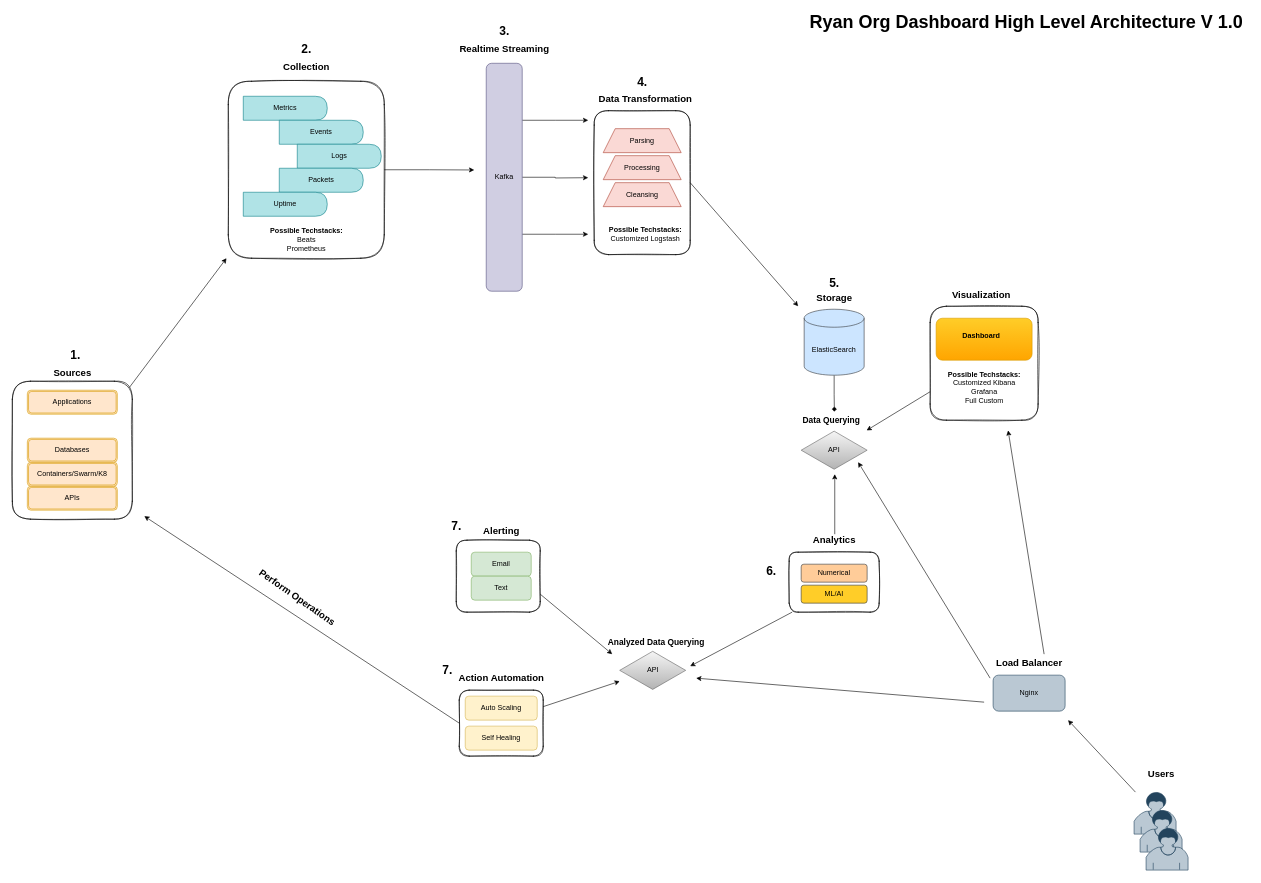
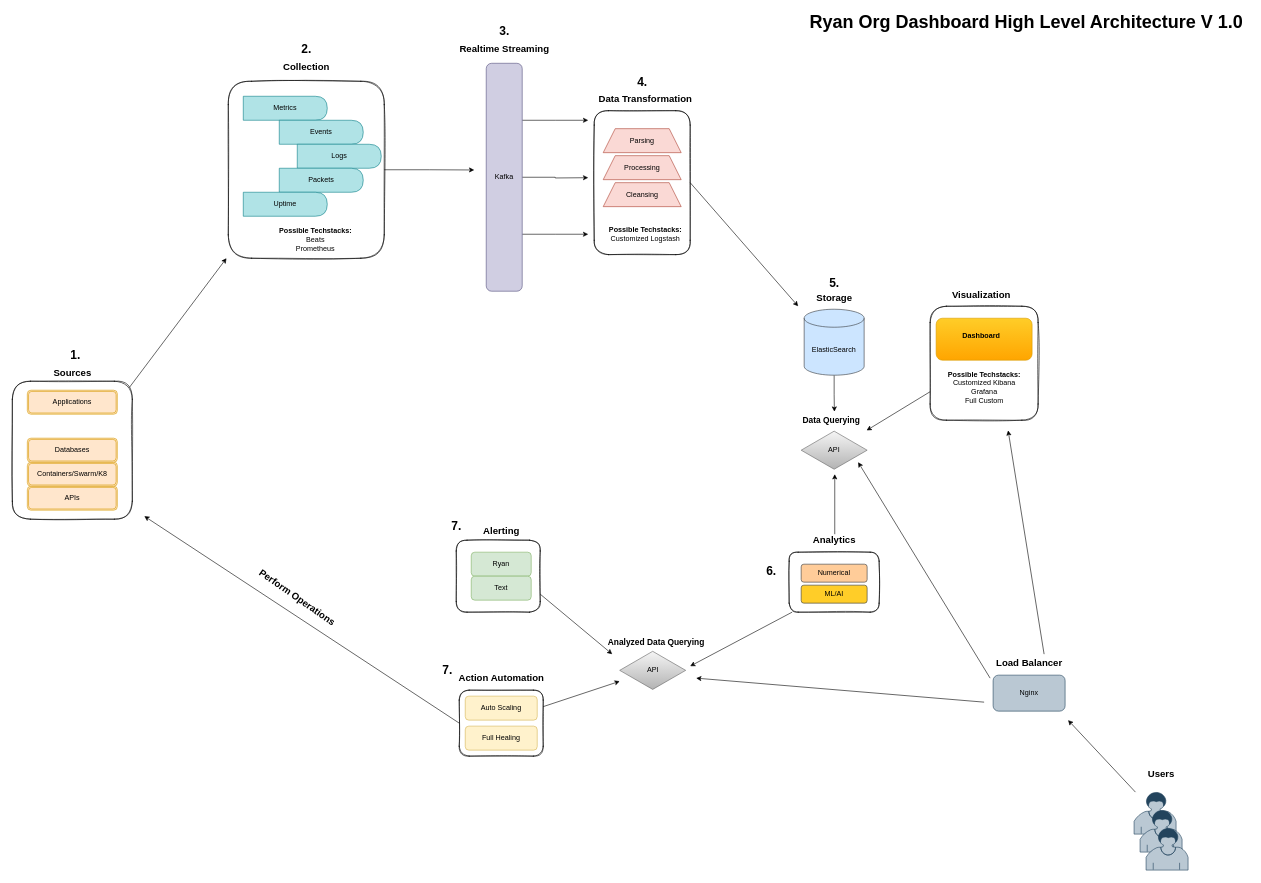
node "Possible Techstacks: Beats Prometheus": moved (306, 240) -> (315, 240)
edge "ElasticSearch" -> "Data Querying": arrowhead diamond -> classic
node "Email": label "Email" -> "Ryan"
node "Self Healing": label "Self Healing" -> "Full Healing"
